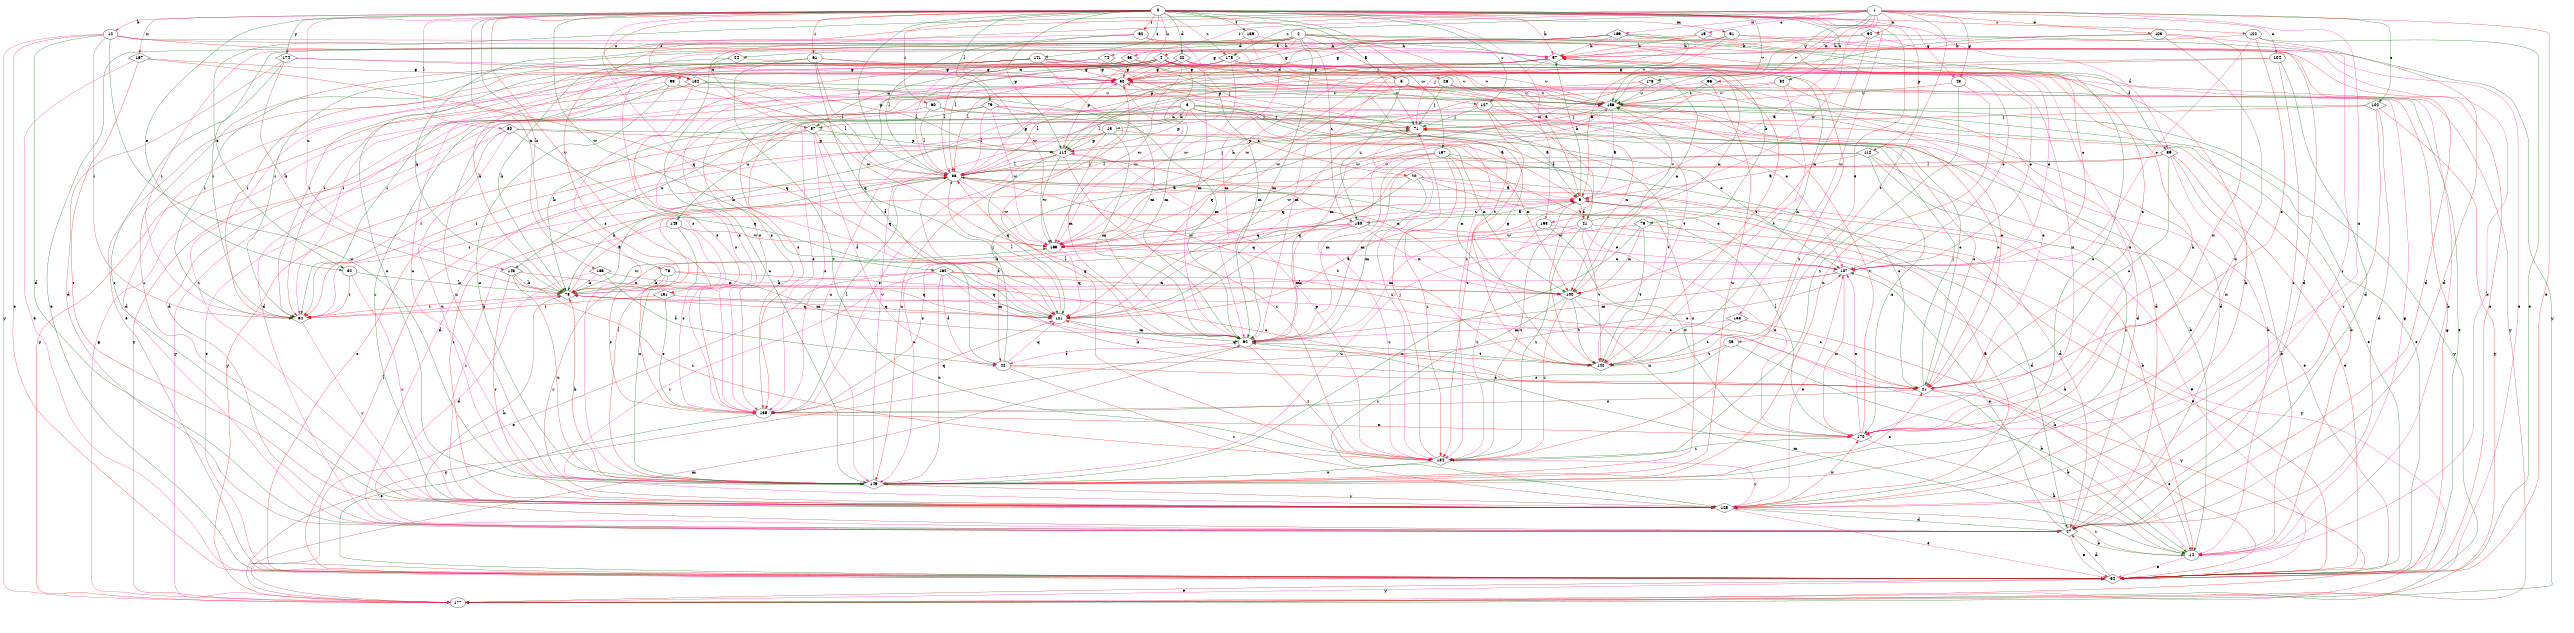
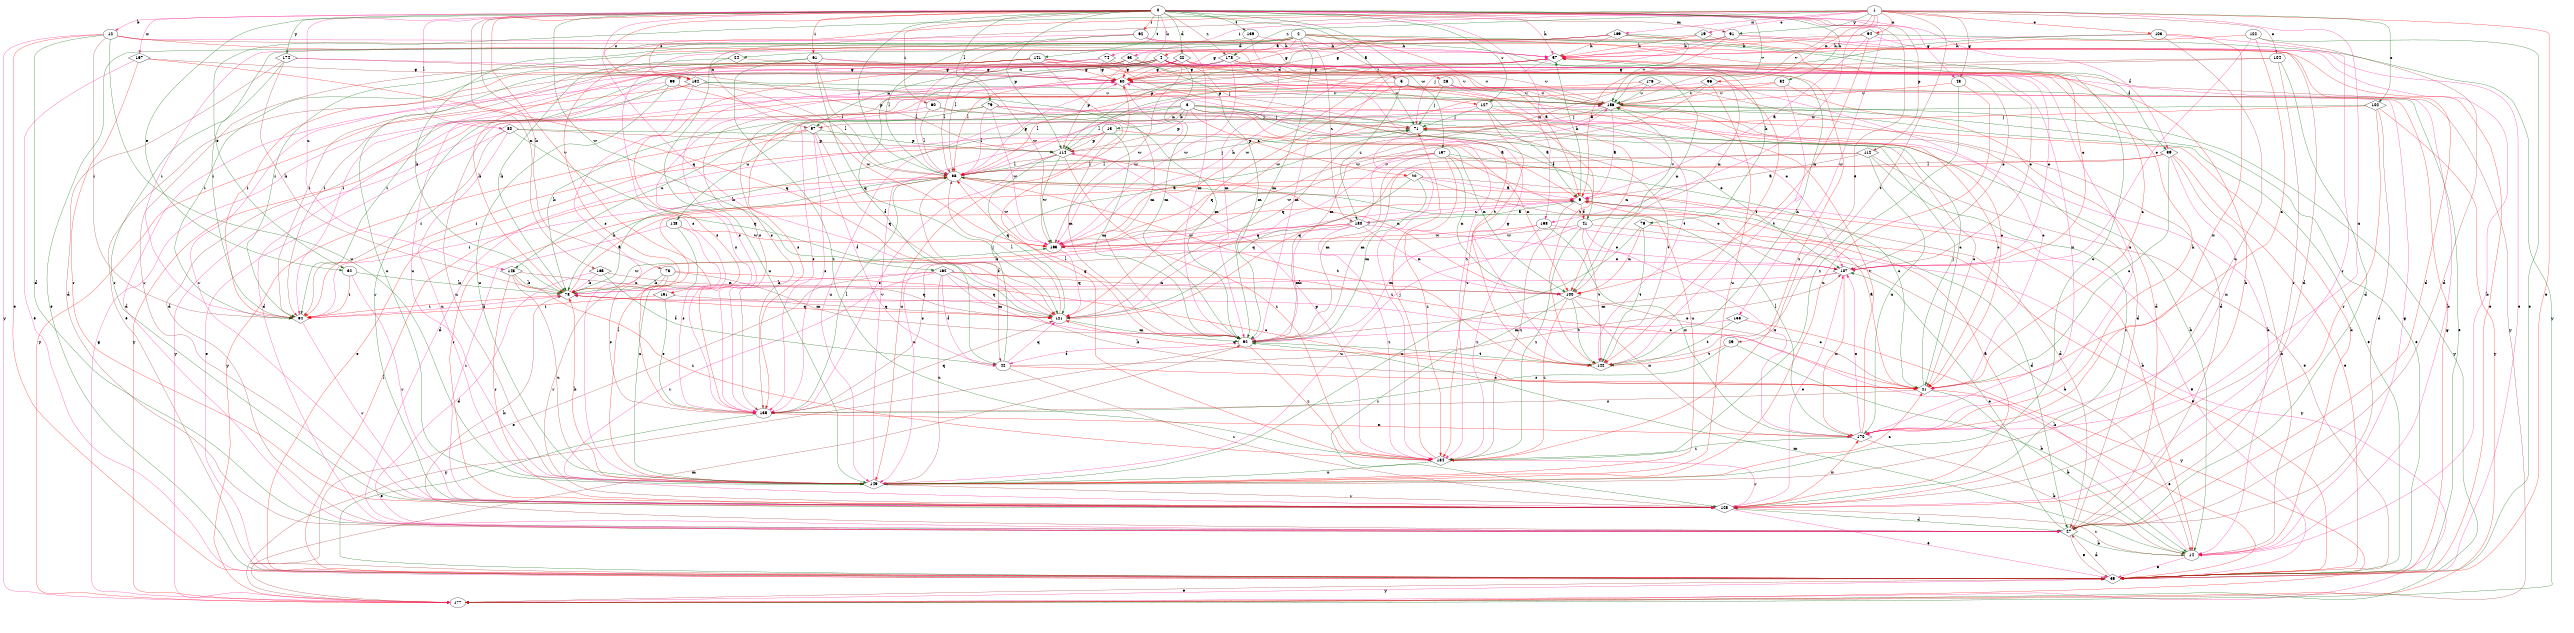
edge "0" -> "167": color brown -> deeppink
edge "0" -> "122": removed, label "r"
edge "1" -> "176": now "1" -> "91"
edge "142" -> "50": color brown -> deeppink
edge "76" -> "163": now "168" -> "163"
edge "121" -> "6": now "21" -> "6"
edge "162" -> "121": color darkgreen -> brown
node "34": label "34" -> "35"
